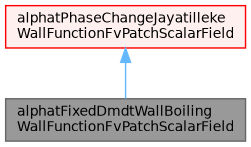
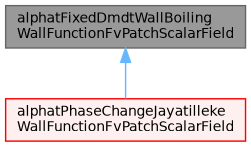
edge "alphatFixedDmdtWallBoiling WallFunctionFvPatchScalarField" -> "alphatPhaseChangeJayatilleke WallFunctionFvPatchScalarField": reversed
